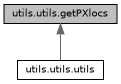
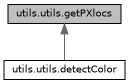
node "utils.utils.utils": label "utils.utils.utils" -> "utils.utils.detectColor"
